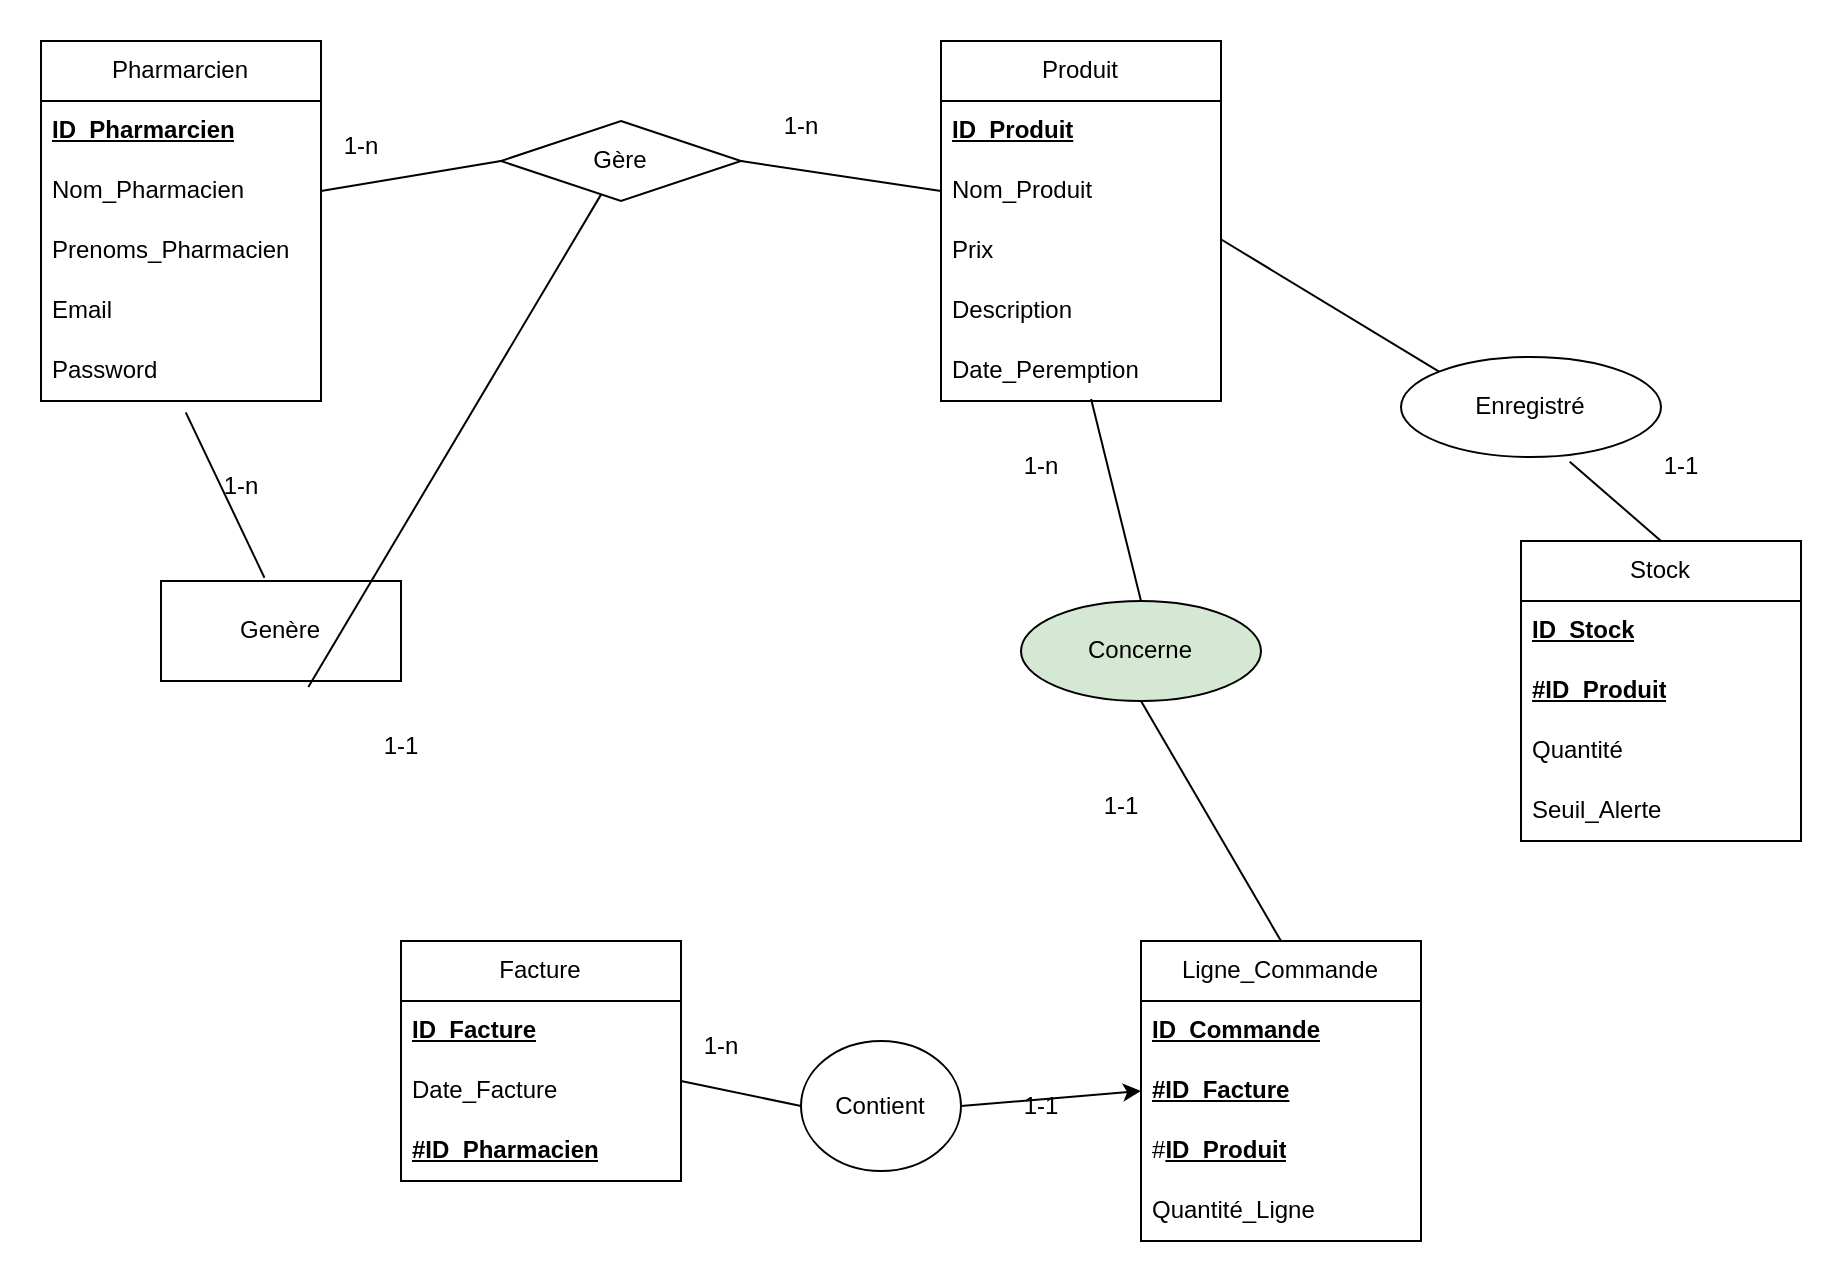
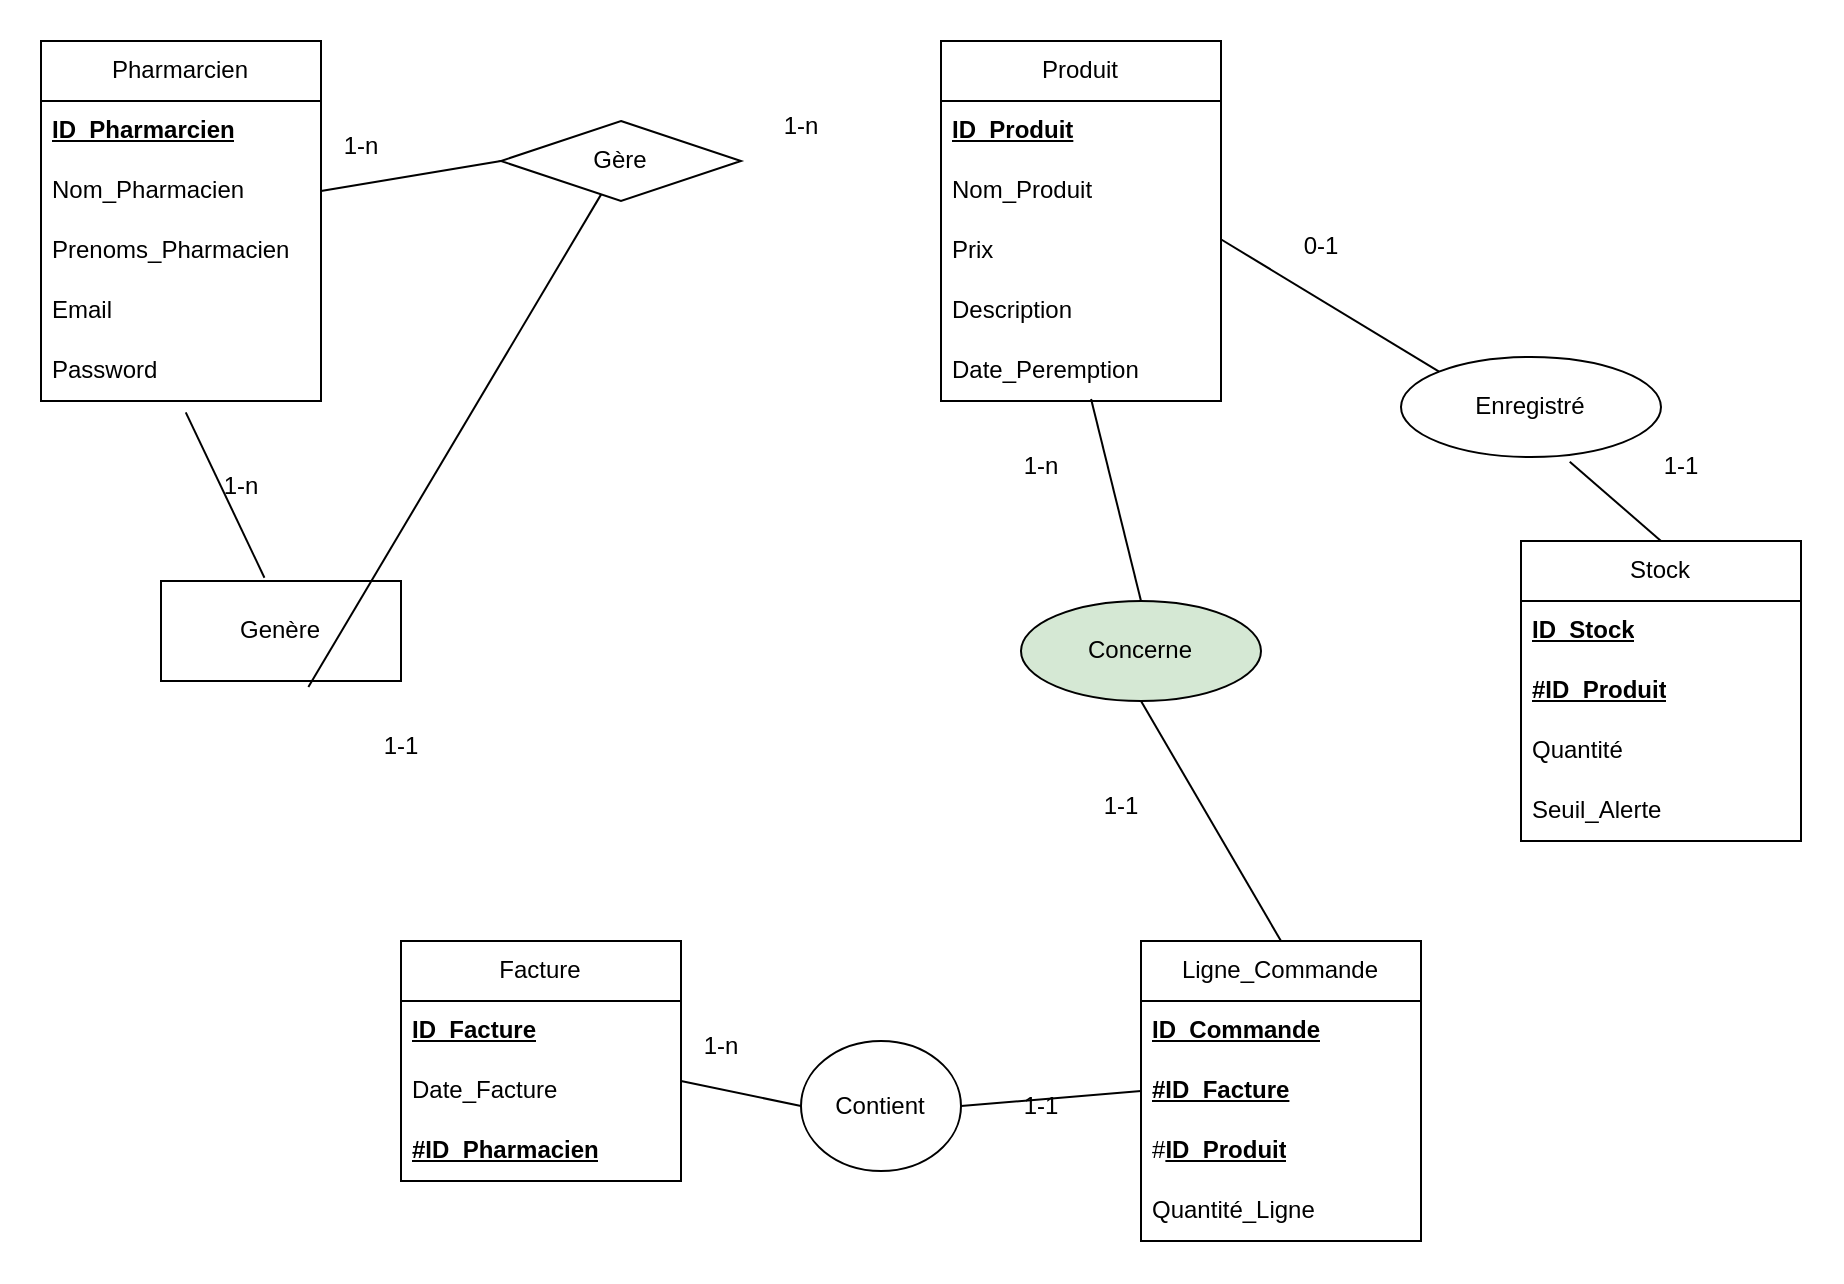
edge "Gère" -- "Nom_Produit": removed
node "0-1": added
edge "Contient" -> "#ID_Facture": arrowhead classic -> none
